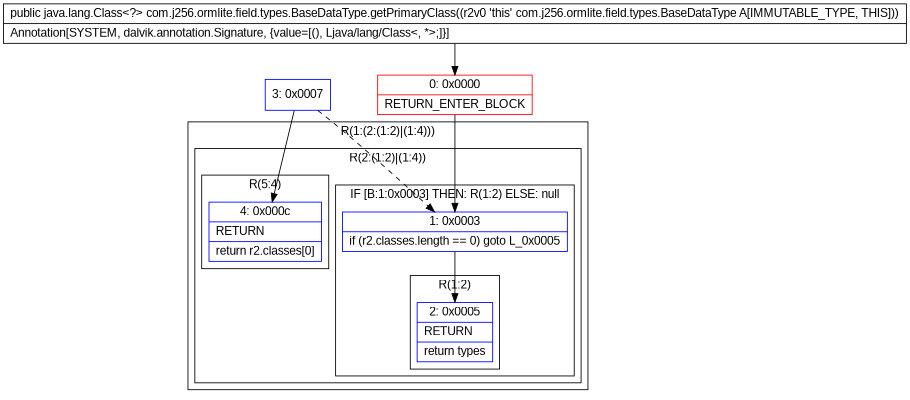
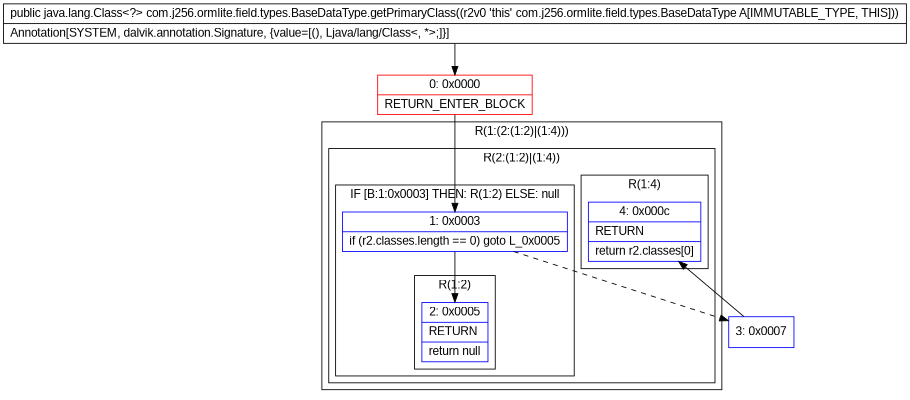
edge "3: 0x0007" -> "1: 0x0003": reversed
cluster "R(5:4)": label "R(5:4)" -> "R(1:4)"
node "2: 0x0005": text "return types" -> "return null"
